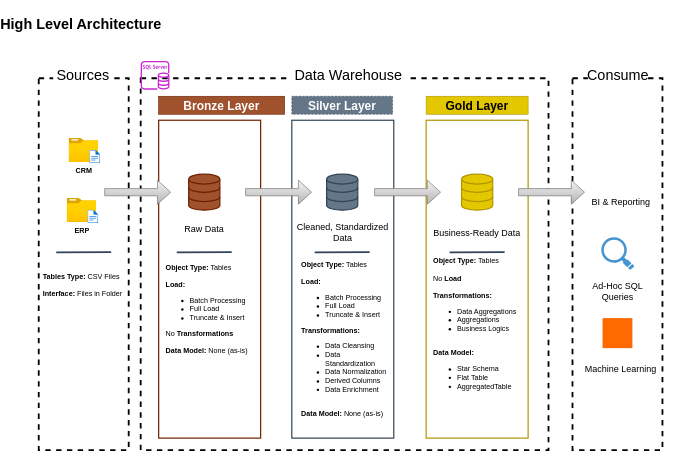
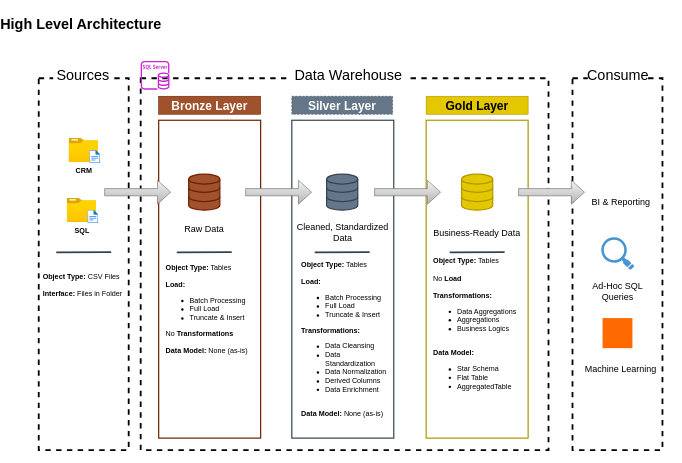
node "Bronze Layer": size 126x18 -> 102x18
node "ERP": label "ERP" -> "SQL"
node "Tables Type: CSV Files Interface: Files in Folder": label "Tables Type: CSV Files Interface: Files in Folder" -> "Object Type: CSV Files Interface: Files in Folder"
